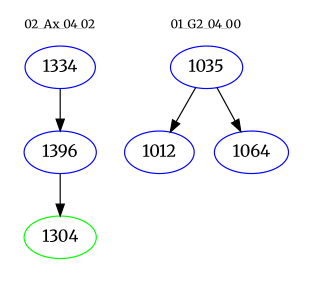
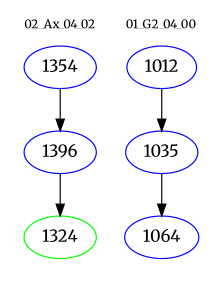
node "1334": label "1334" -> "1354"
edge "1035" -> "1012": reversed
node "1304": label "1304" -> "1324"
